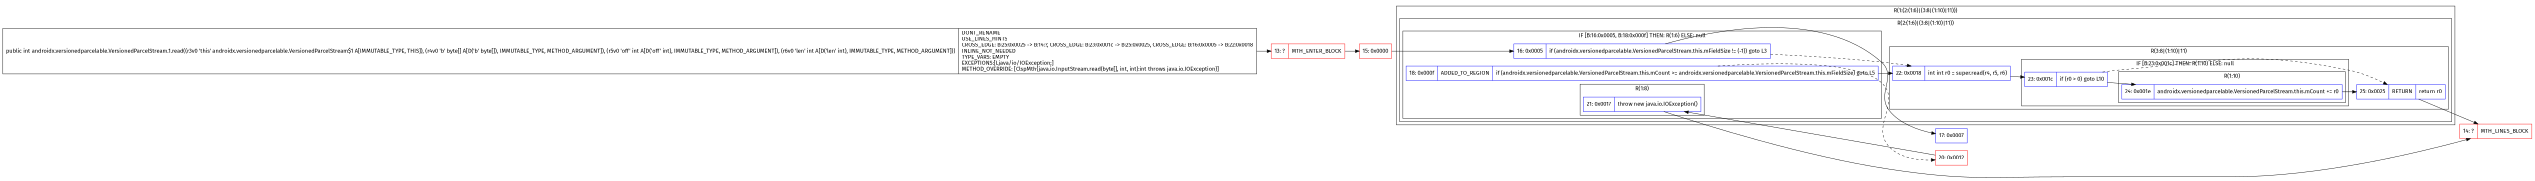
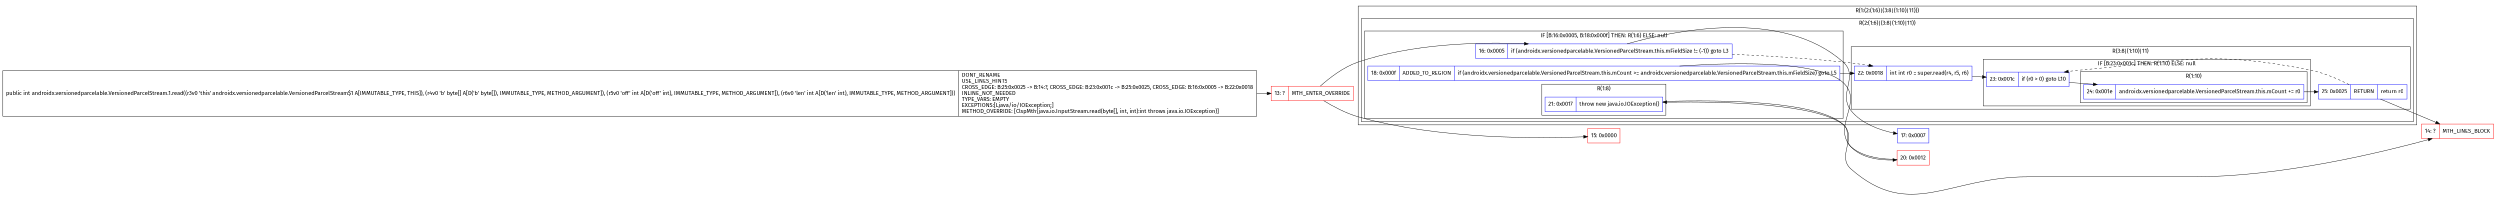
node "13: ?": text "MTH_ENTER_BLOCK" -> "MTH_ENTER_OVERRIDE"
edge "15: 0x0000" -> "16: 0x0005": now "13: ?" -> "16: 0x0005"
edge "23: 0x001c" -> "25: 0x0025": reversed
edge "18: 0x000f" -> "20: 0x0012": style dashed -> solid
